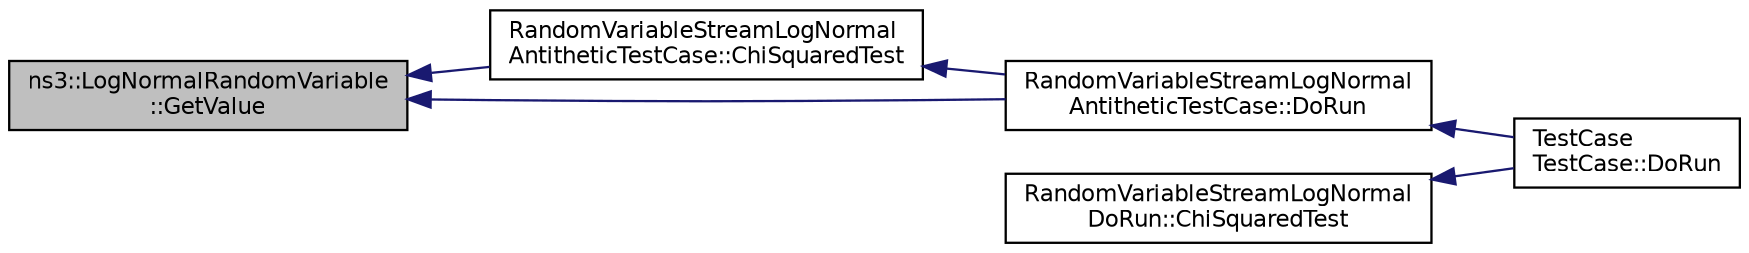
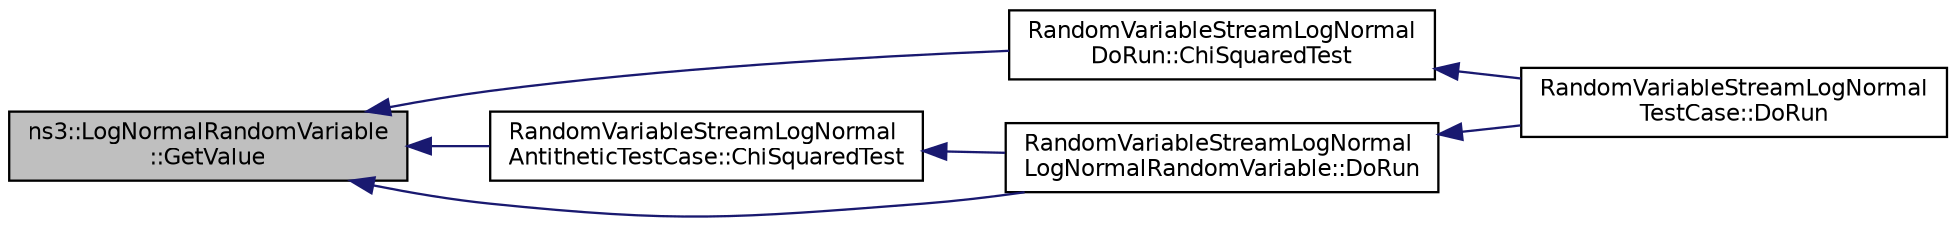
edge "RandomVariableStreamLogNormal DoRun::ChiSquaredTest" -> "ns3::LogNormalRandomVariable ::GetValue": added
node "RandomVariableStreamLogNormal AntitheticTestCase::DoRun": label "RandomVariableStreamLogNormal AntitheticTestCase::DoRun" -> "RandomVariableStreamLogNormal LogNormalRandomVariable::DoRun"
node "TestCase TestCase::DoRun": label "TestCase TestCase::DoRun" -> "RandomVariableStreamLogNormal TestCase::DoRun"
